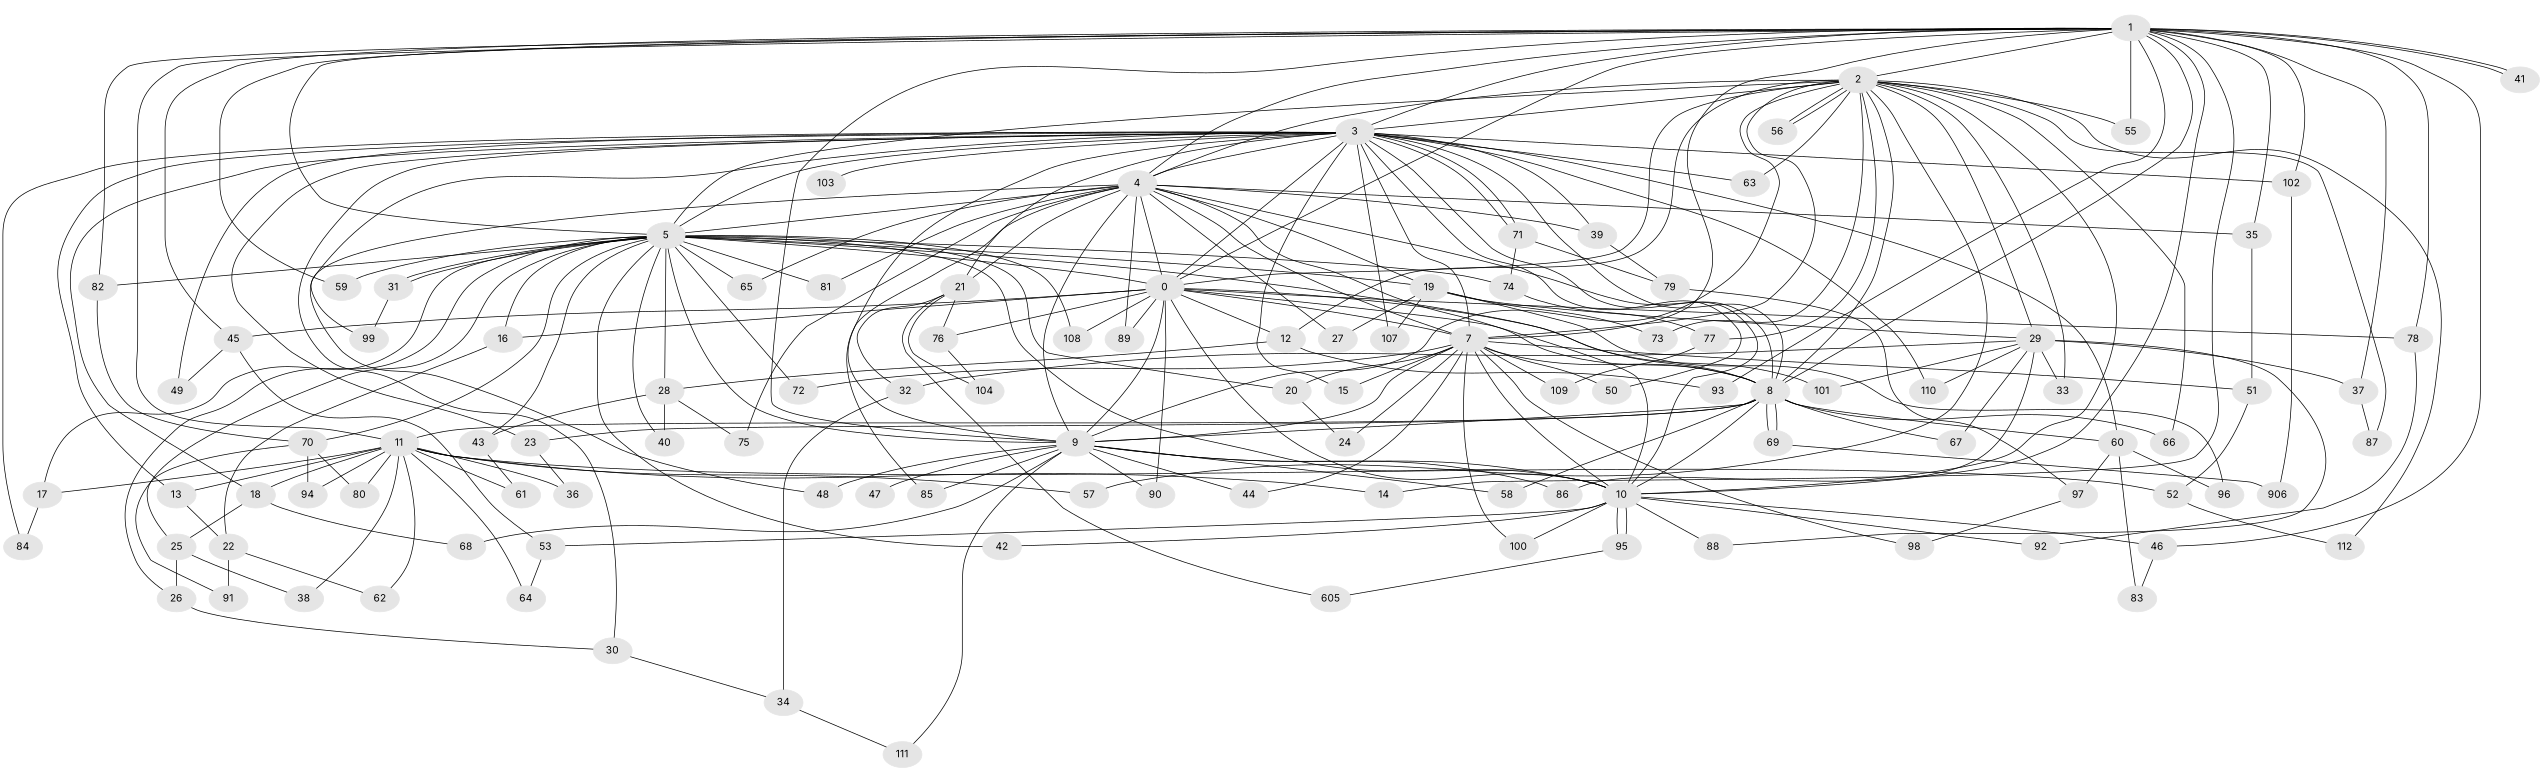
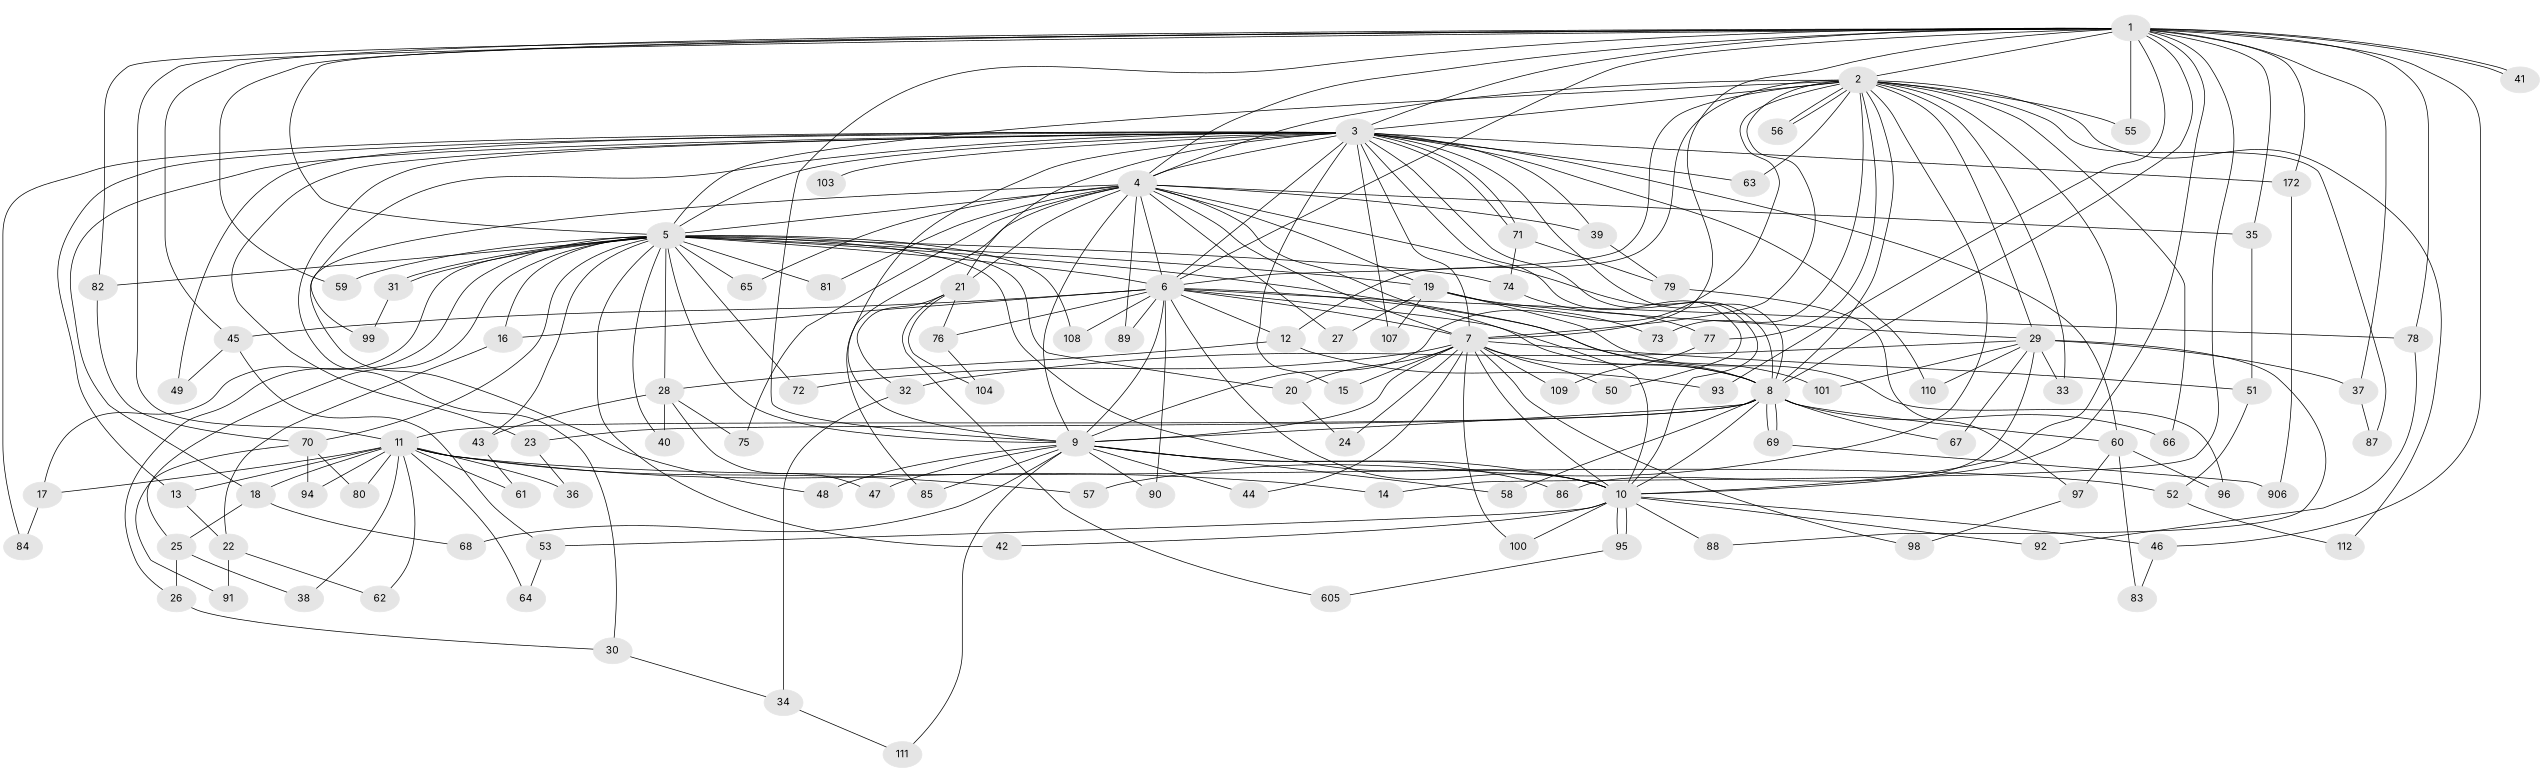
node "102": label "102" -> "172"
node "0": label "0" -> "6"
edge "28" -- "47": added
